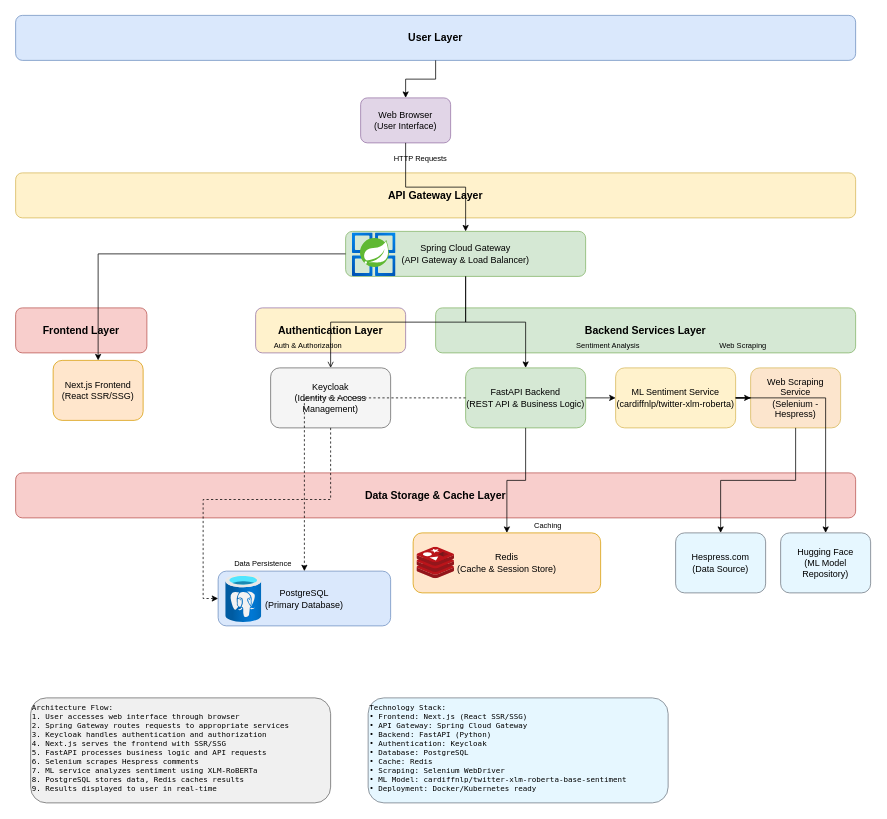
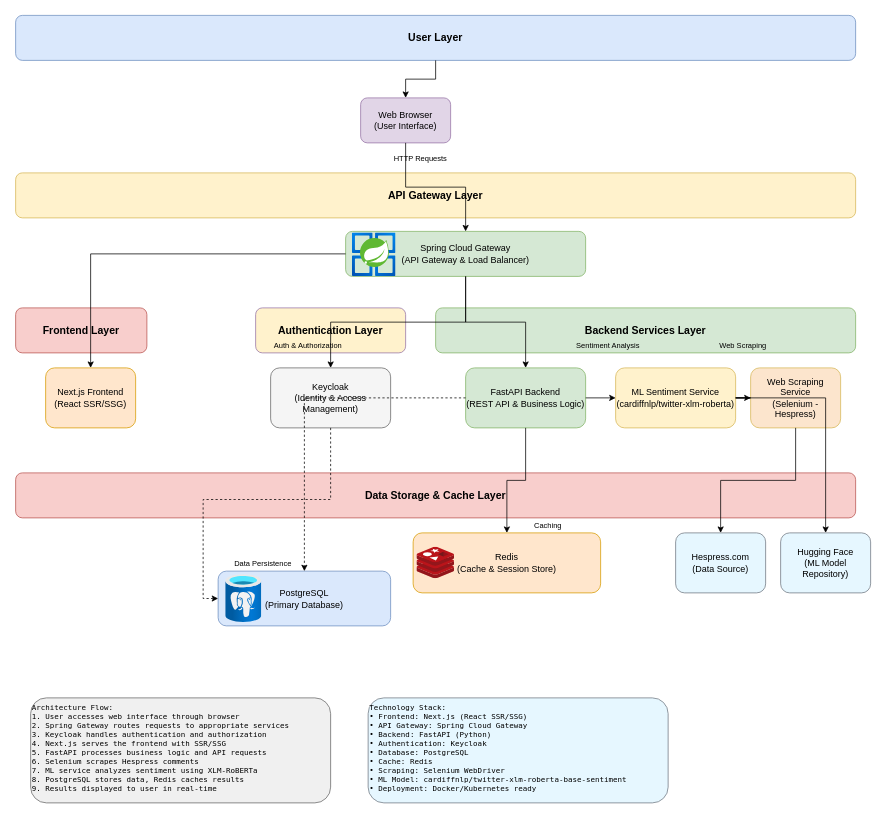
edge "Spring Cloud Gateway (API Gateway & Load Balancer)" -> "Keycloak (Identity & Access Management)": arrowhead open -> classic
node "Next.js Frontend (React SSR/SSG)": moved (98, 390) -> (90, 398)
